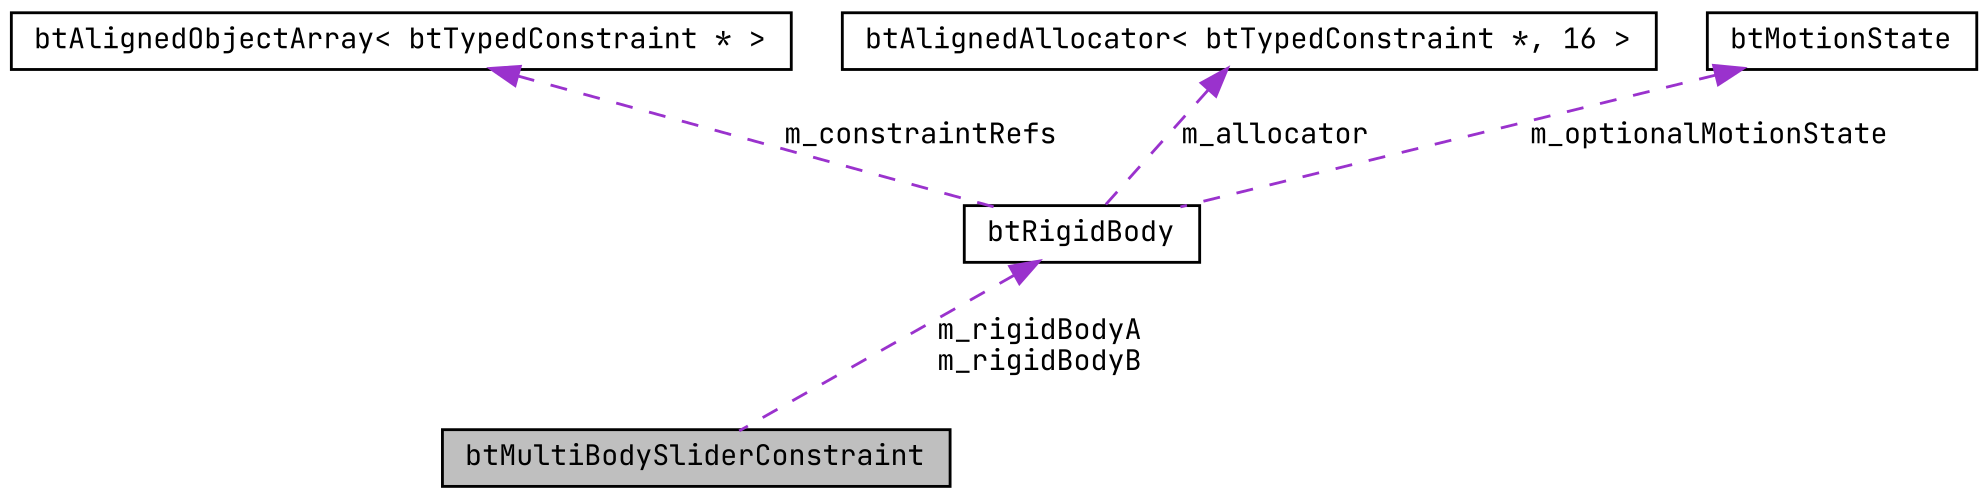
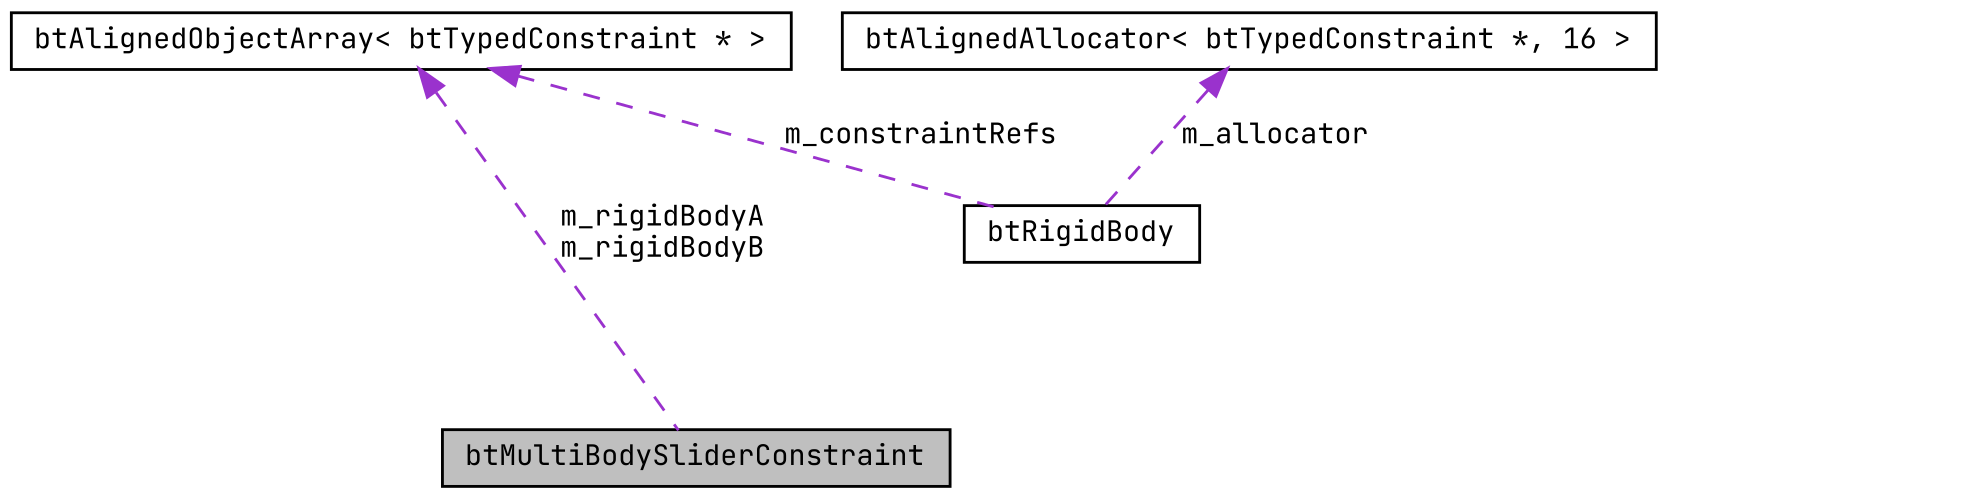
node "btMotionState": removed
edge "btMultiBodySliderConstraint" -> "btRigidBody": now "btMultiBodySliderConstraint" -> "btAlignedObjectArray< btTypedConstraint * >"
